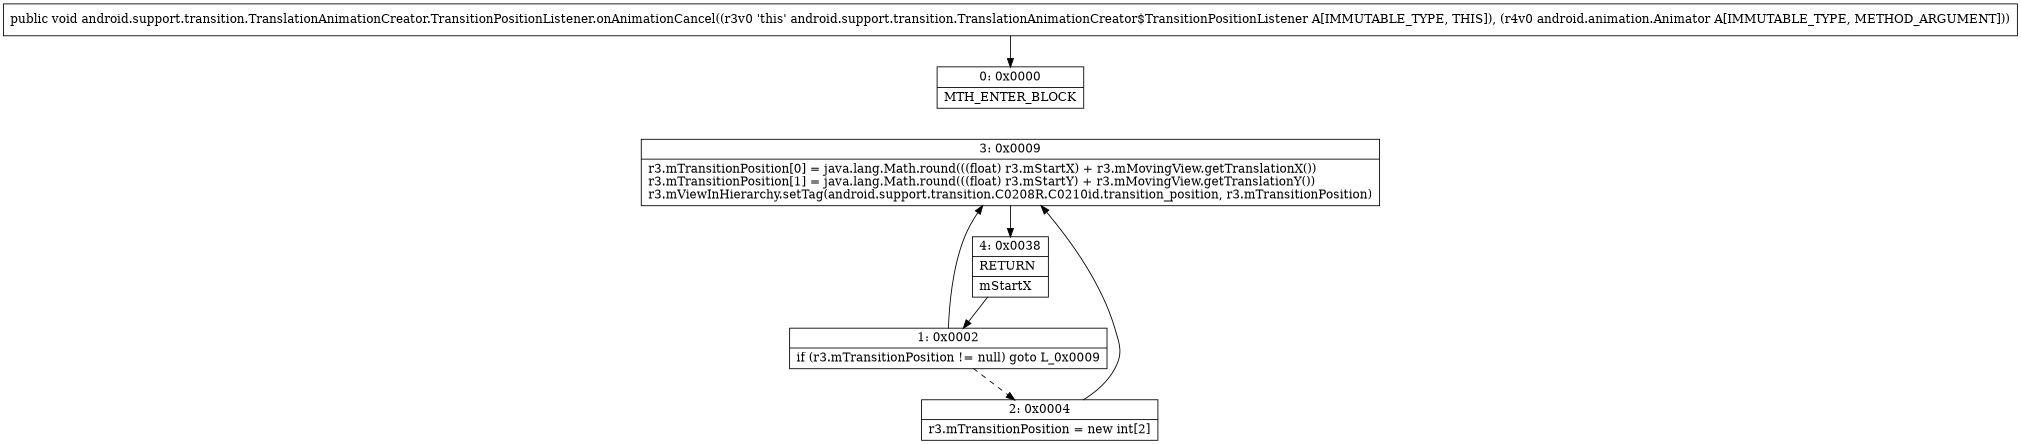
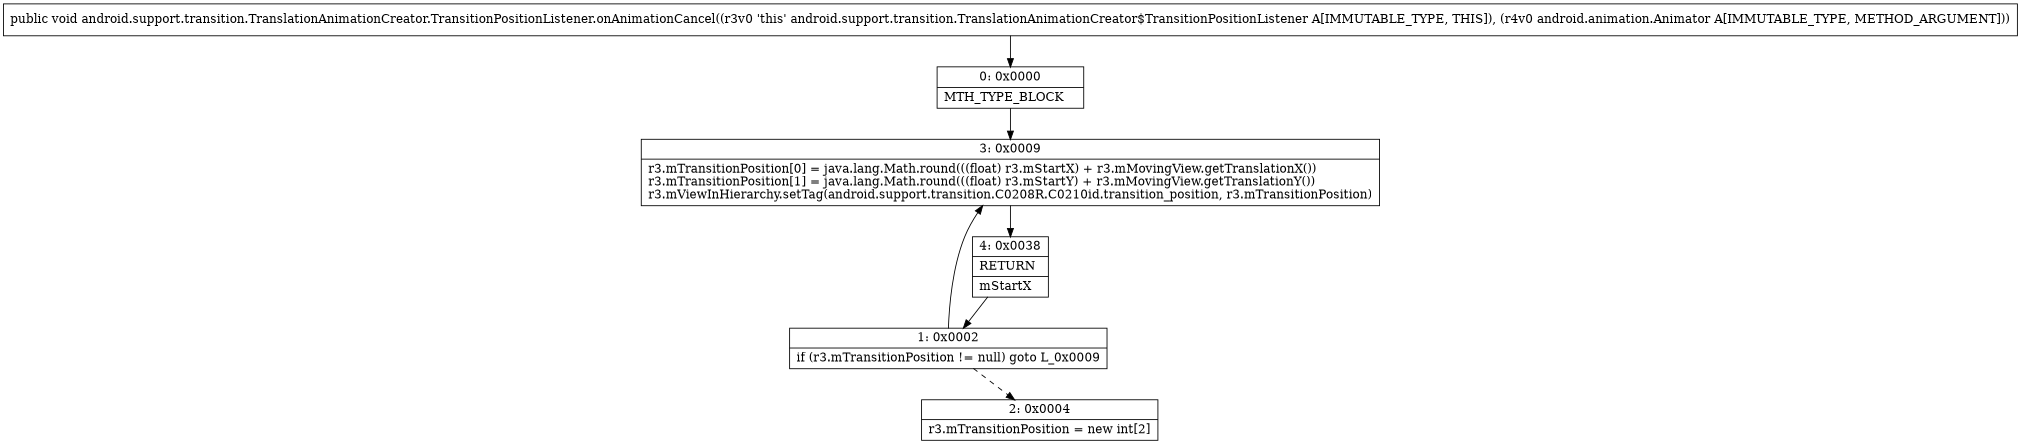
node "0: 0x0000": text "MTH_ENTER_BLOCK" -> "MTH_TYPE_BLOCK"
edge "2: 0x0004" -> "3: 0x0009": now "0: 0x0000" -> "3: 0x0009"
